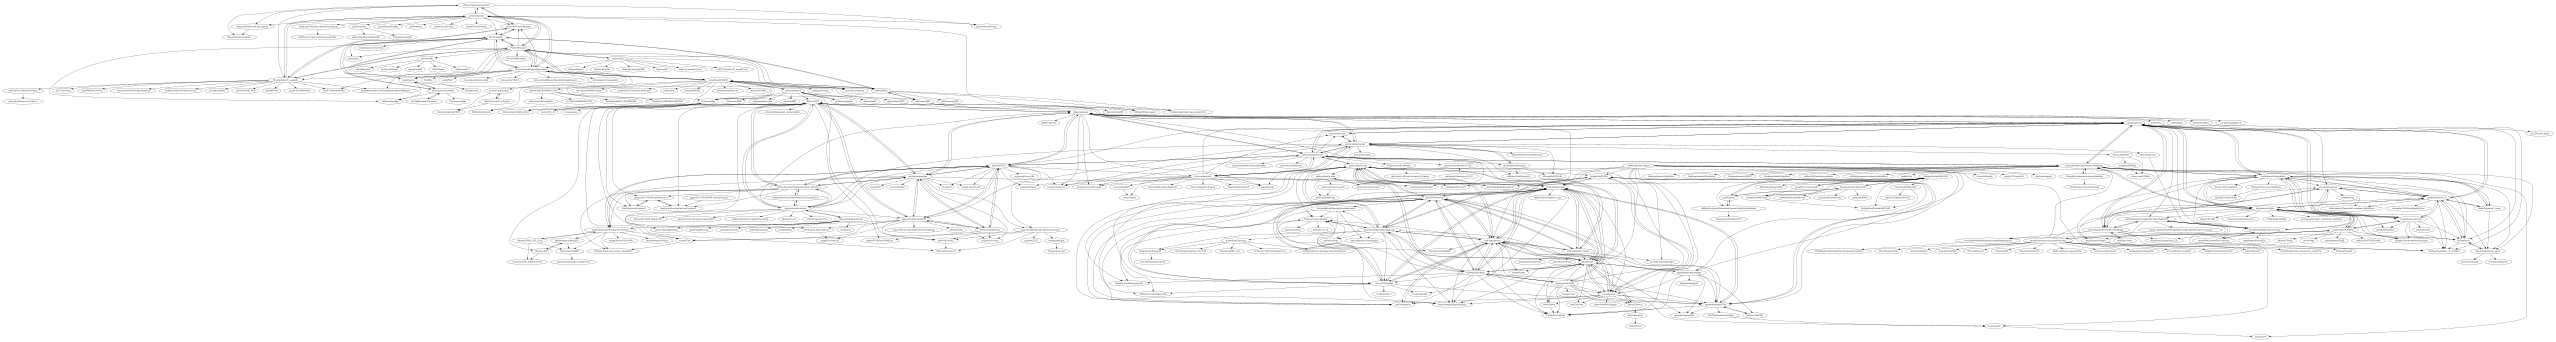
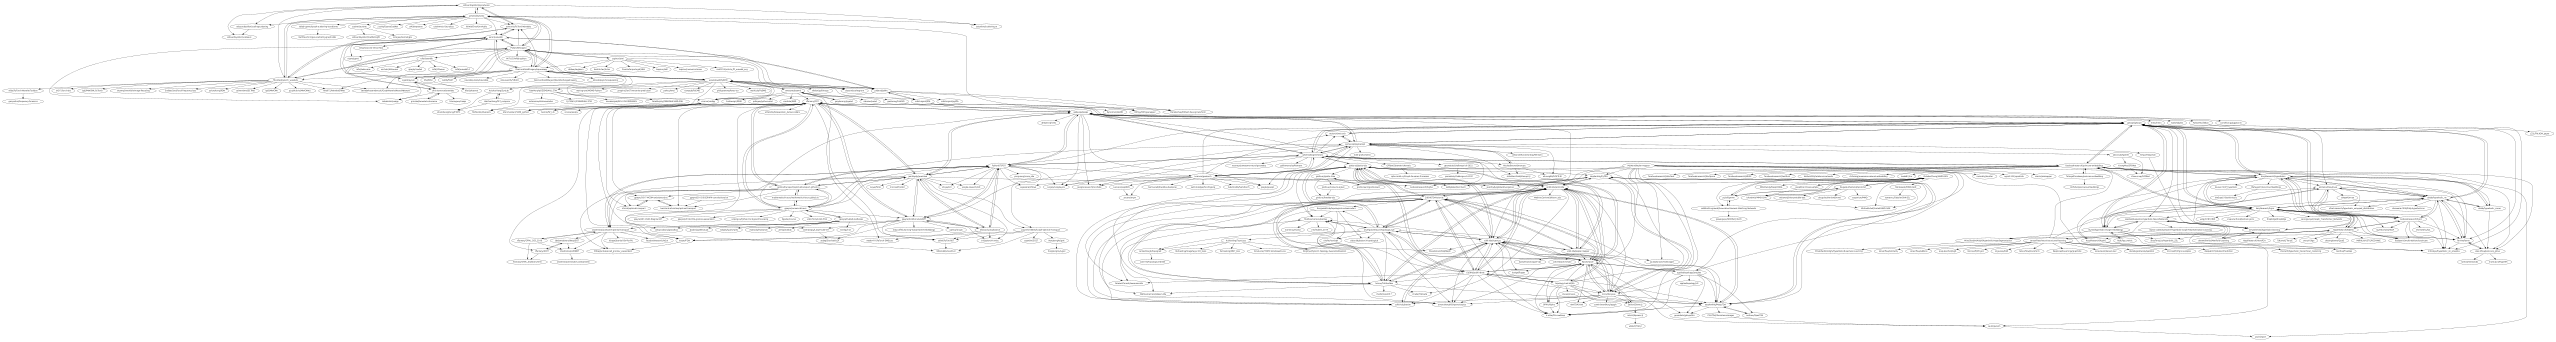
edge "geomstats/challenge-iclr-2021" -> "geomstats/challenge-iclr-2022": reversed
node "tensorflow/text": removed
